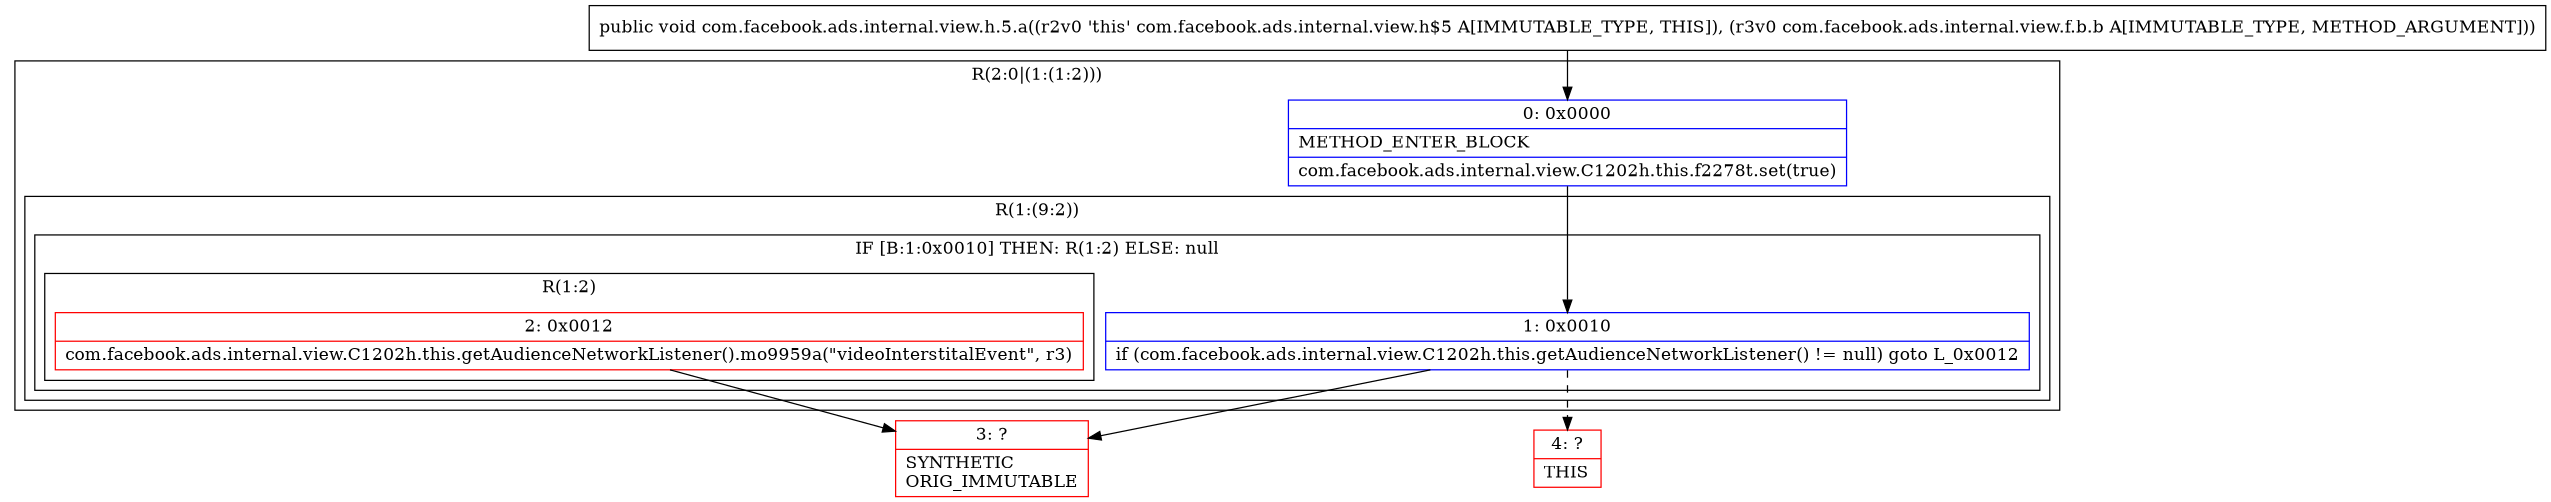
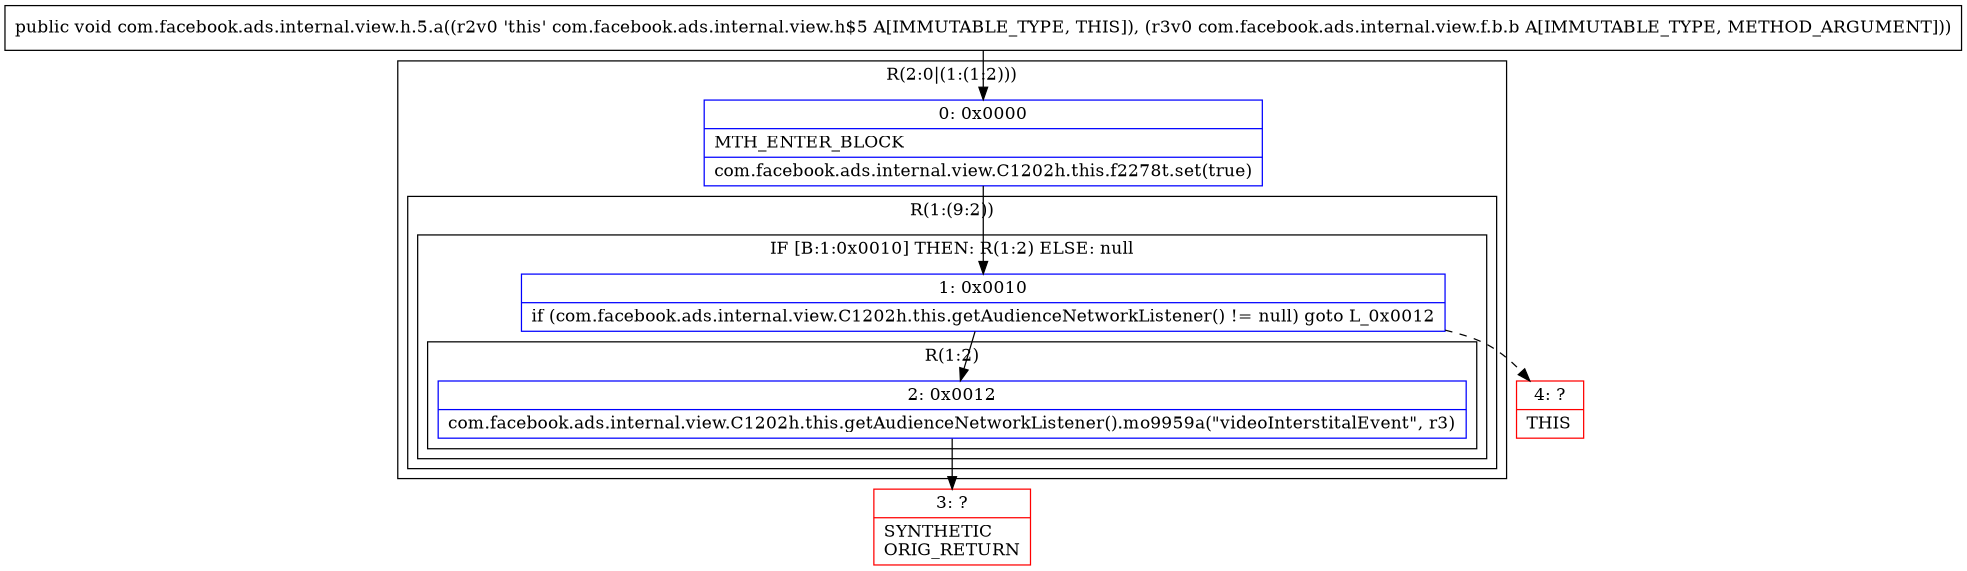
node "0: 0x0000": text "METHOD_ENTER_BLOCK" -> "MTH_ENTER_BLOCK"
node "2: 0x0012": color red -> blue
edge "1: 0x0010" -> "3: ?": now "1: 0x0010" -> "2: 0x0012"
node "3: ?": text "ORIG_IMMUTABLE" -> "ORIG_RETURN"
